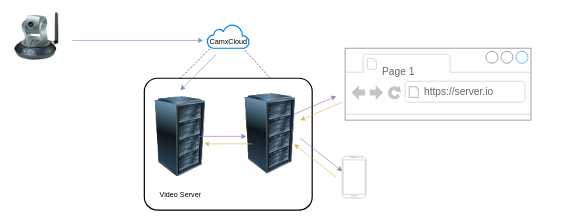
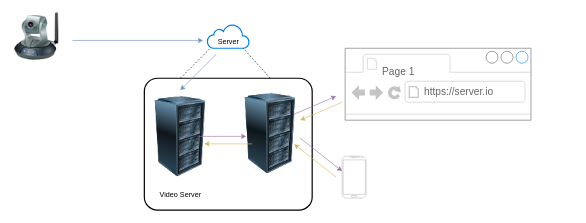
node "CamxCloud": label "CamxCloud" -> "Server"
